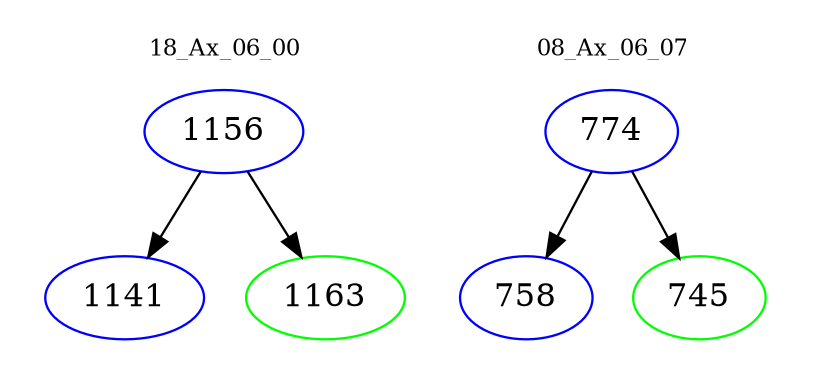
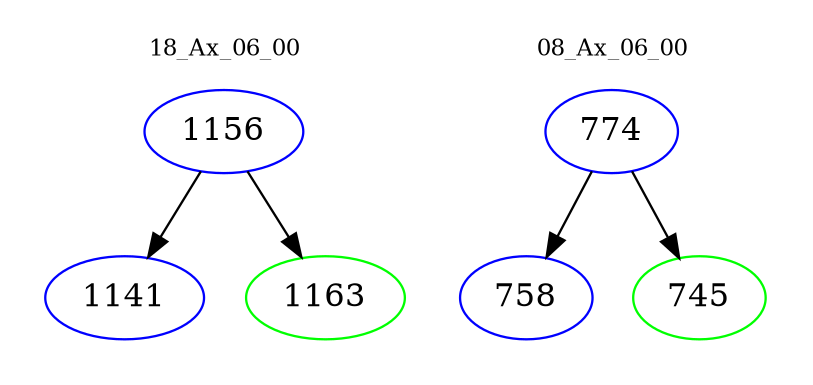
cluster "08_Ax_06_07": label "08_Ax_06_07" -> "08_Ax_06_00"
